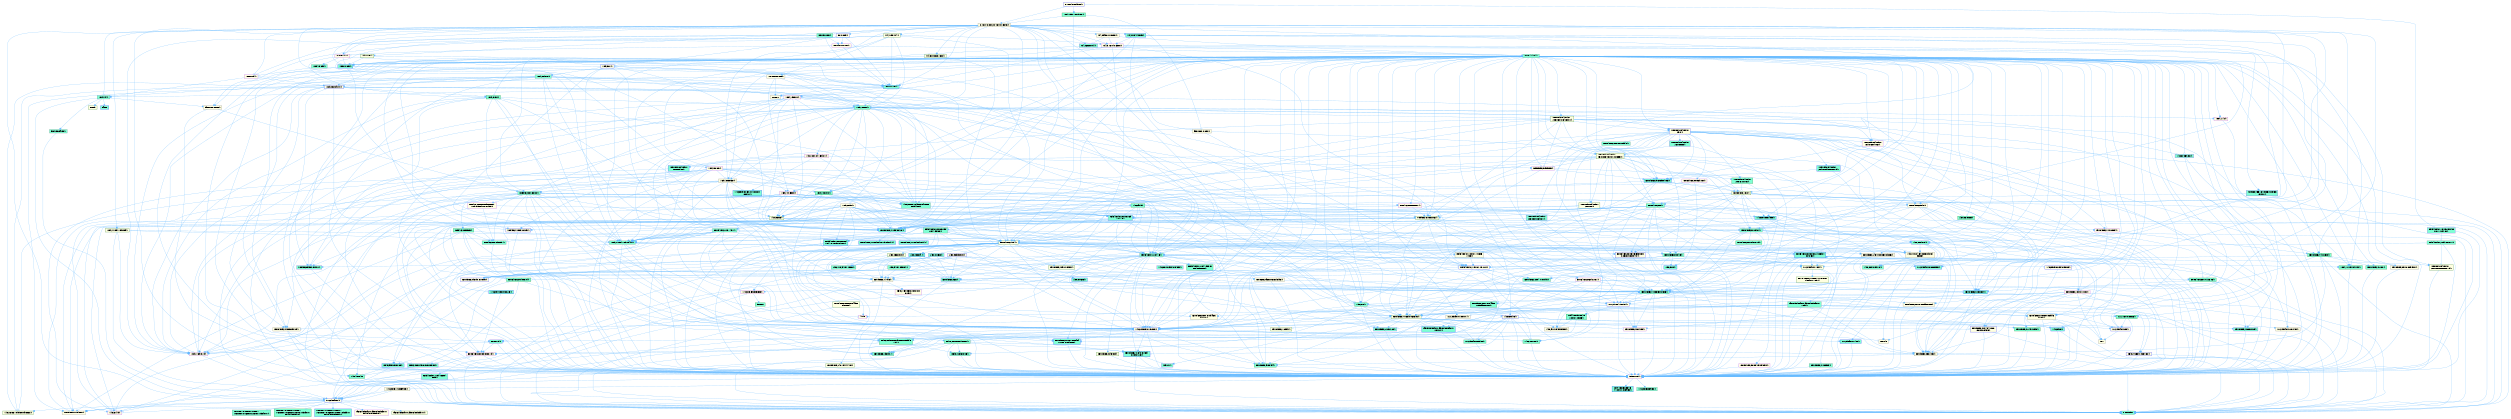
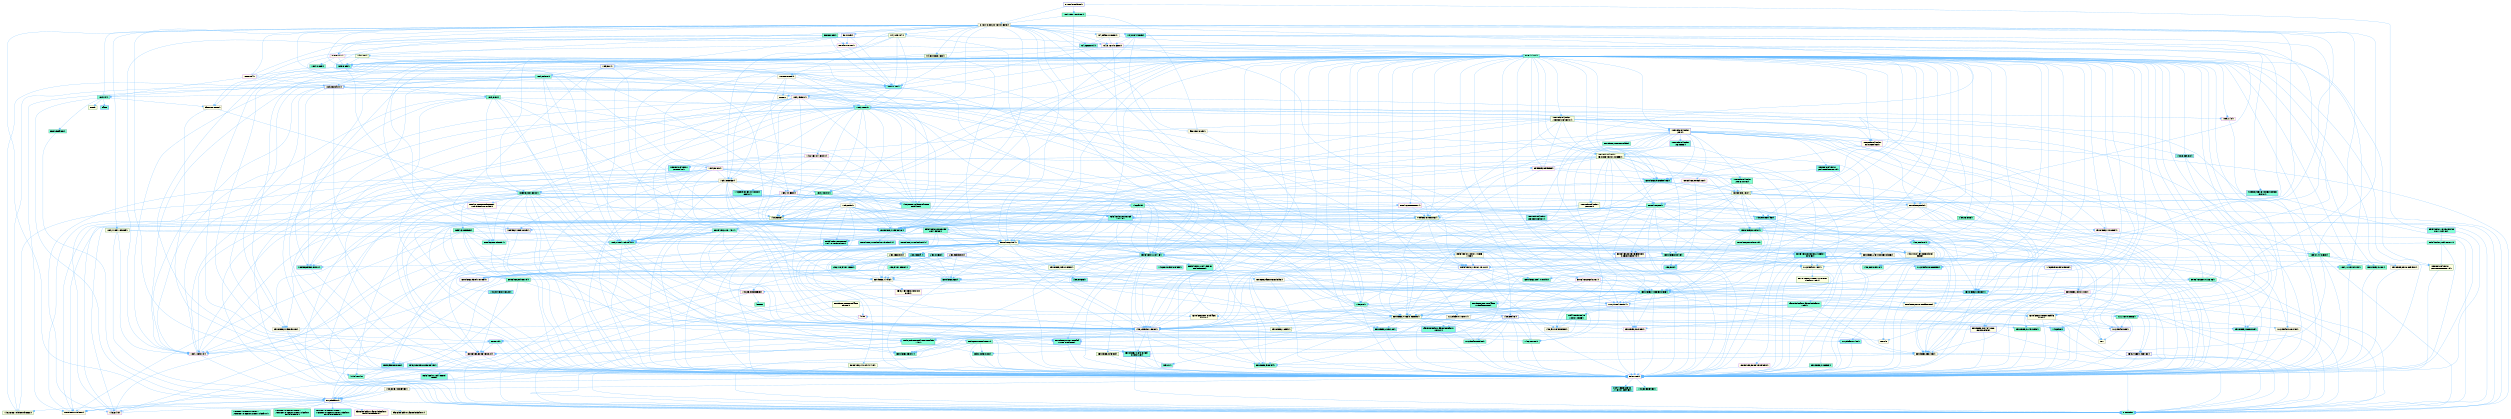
node "Templates/UniquePtr.h": label "Templates/UniquePtr.h" -> "Version/UniquePtr.h"
